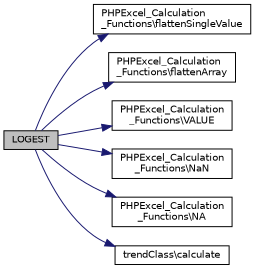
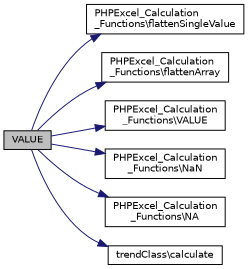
node "LOGEST": label "LOGEST" -> "VALUE"
